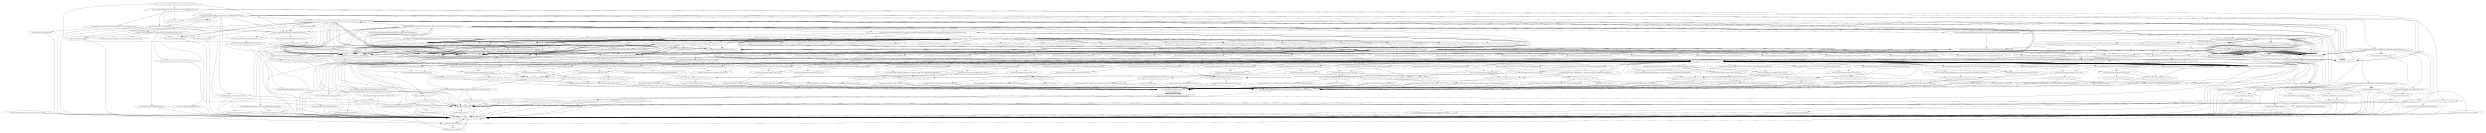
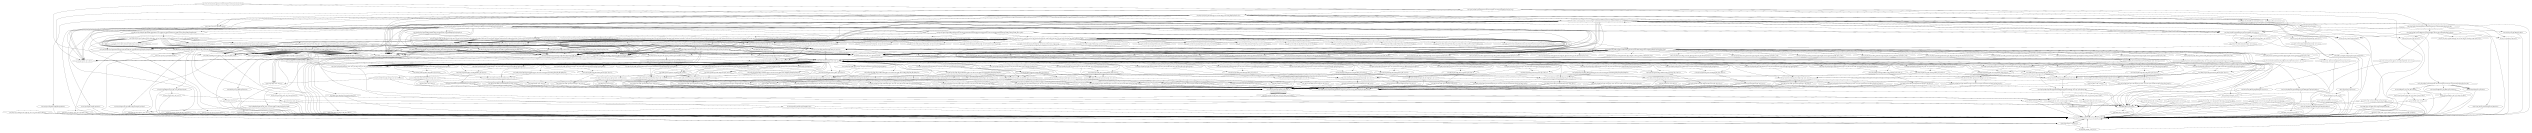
node "<com.j256.ormlite.field.types.ByteObjectType: void <init>()>": added
